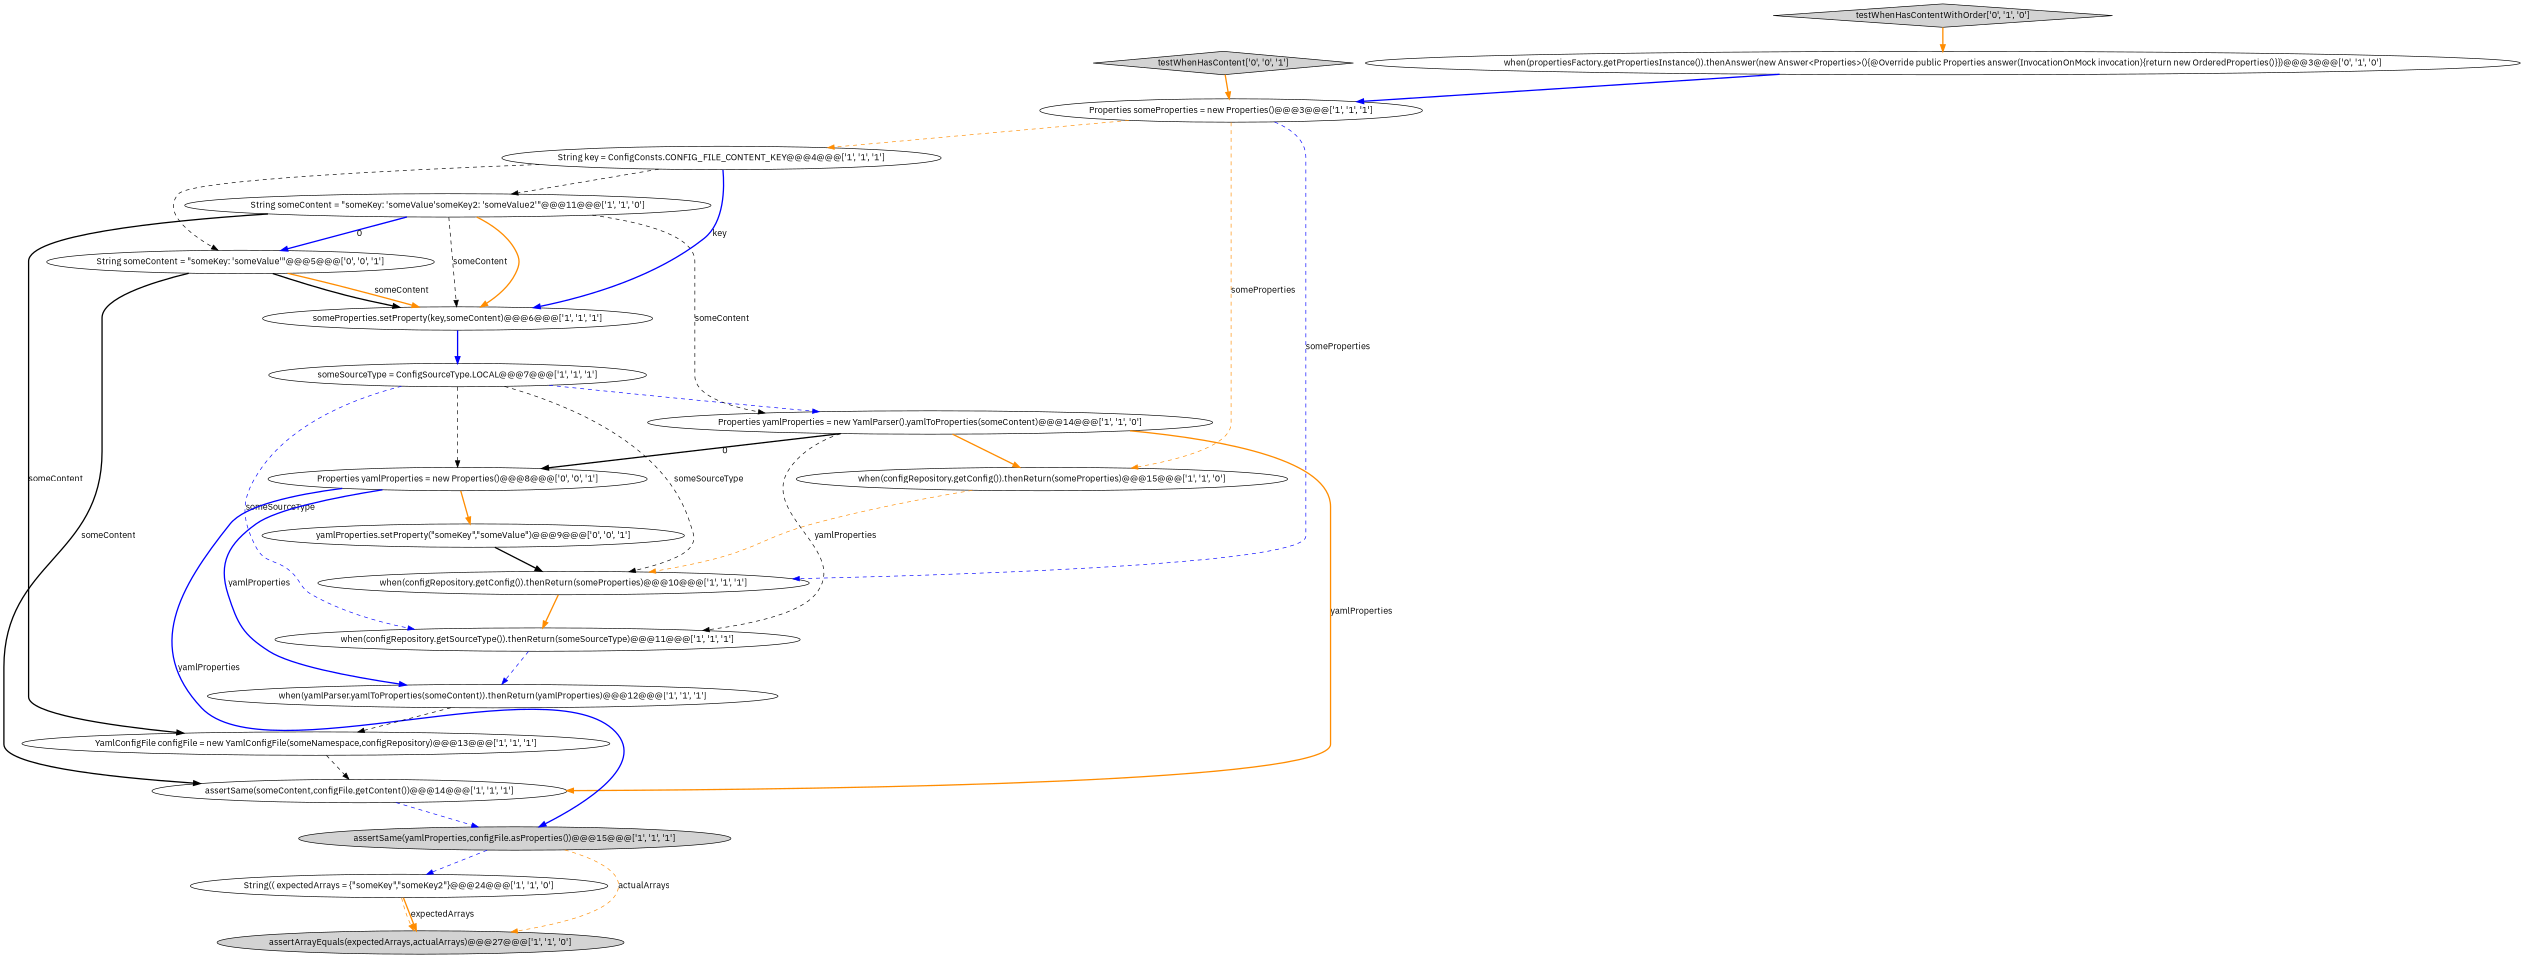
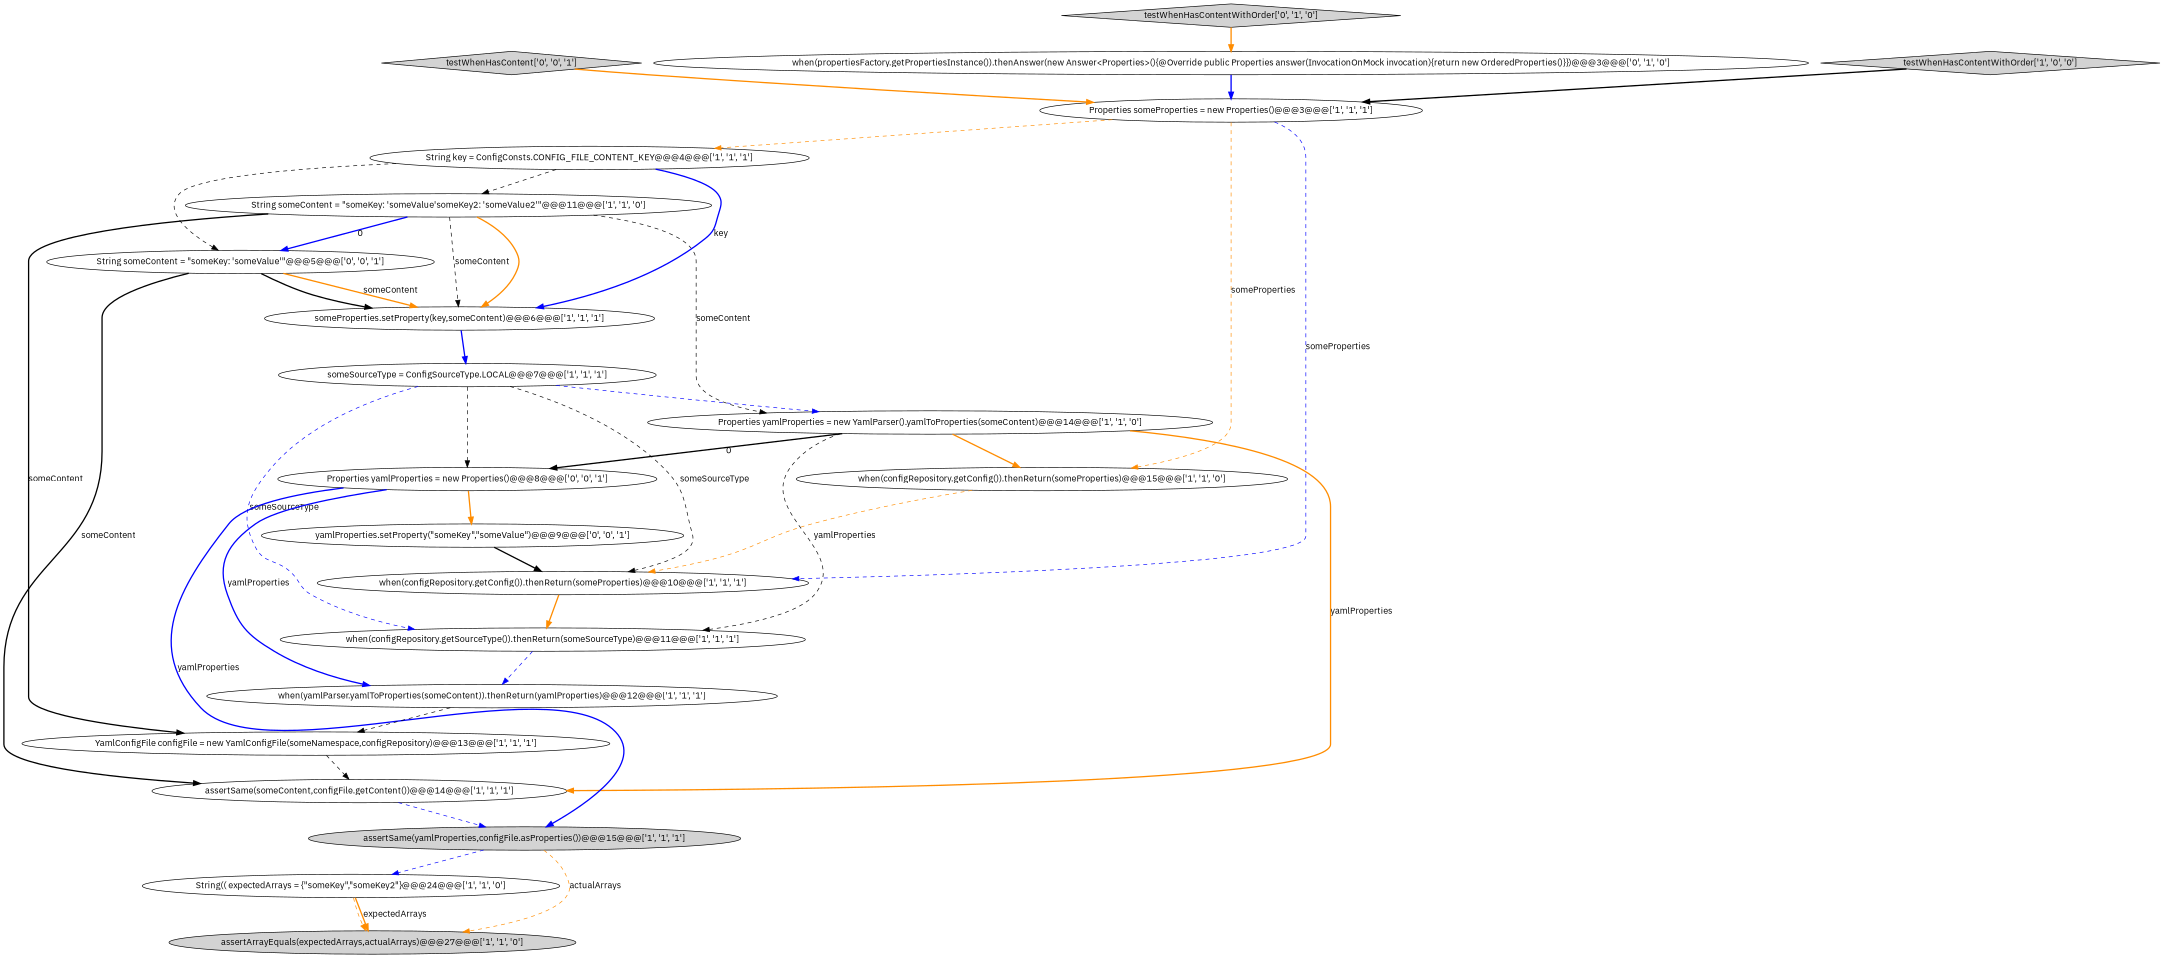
node "testWhenHasContentWithOrder['1', '0', '0']": added
